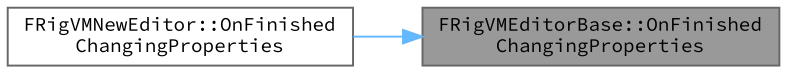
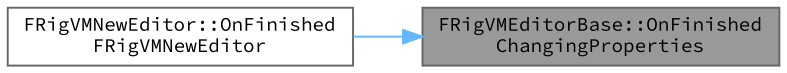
node "FRigVMNewEditor::OnFinished ChangingProperties": label "FRigVMNewEditor::OnFinished ChangingProperties" -> "FRigVMNewEditor::OnFinished FRigVMNewEditor"
